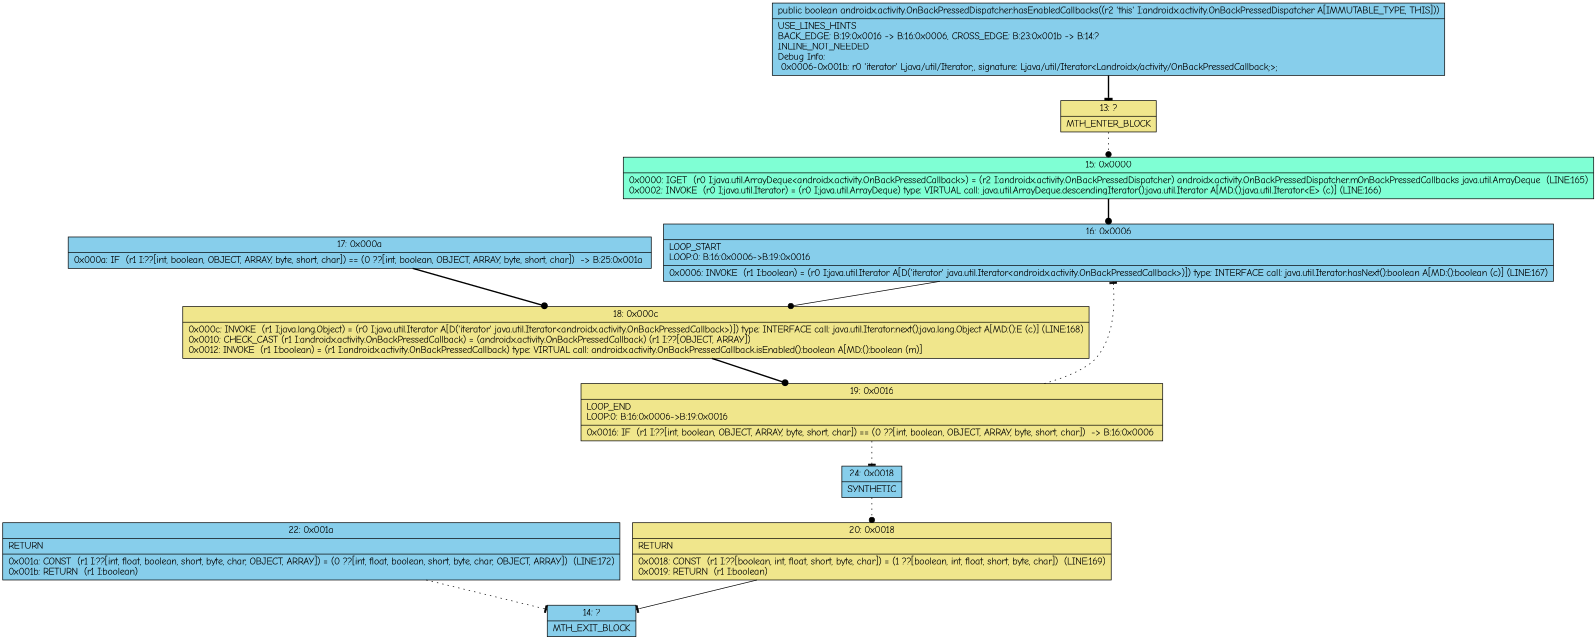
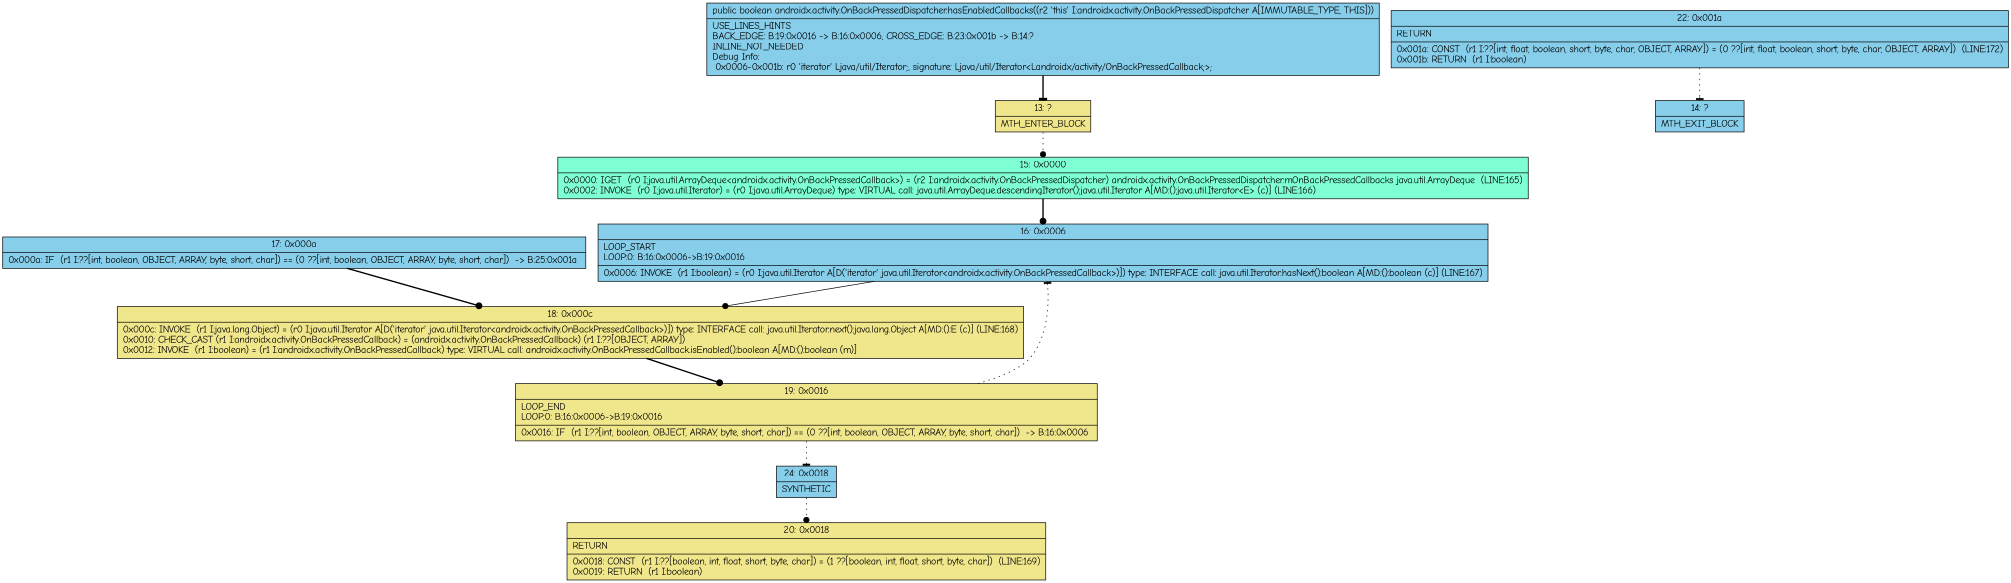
edge "20: 0x0018" -> "14: ?": removed
